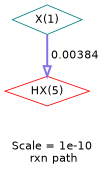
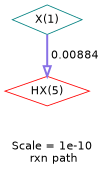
edge "X(1)" -> "HX(5)": label " 0.00384" -> " 0.00884"
